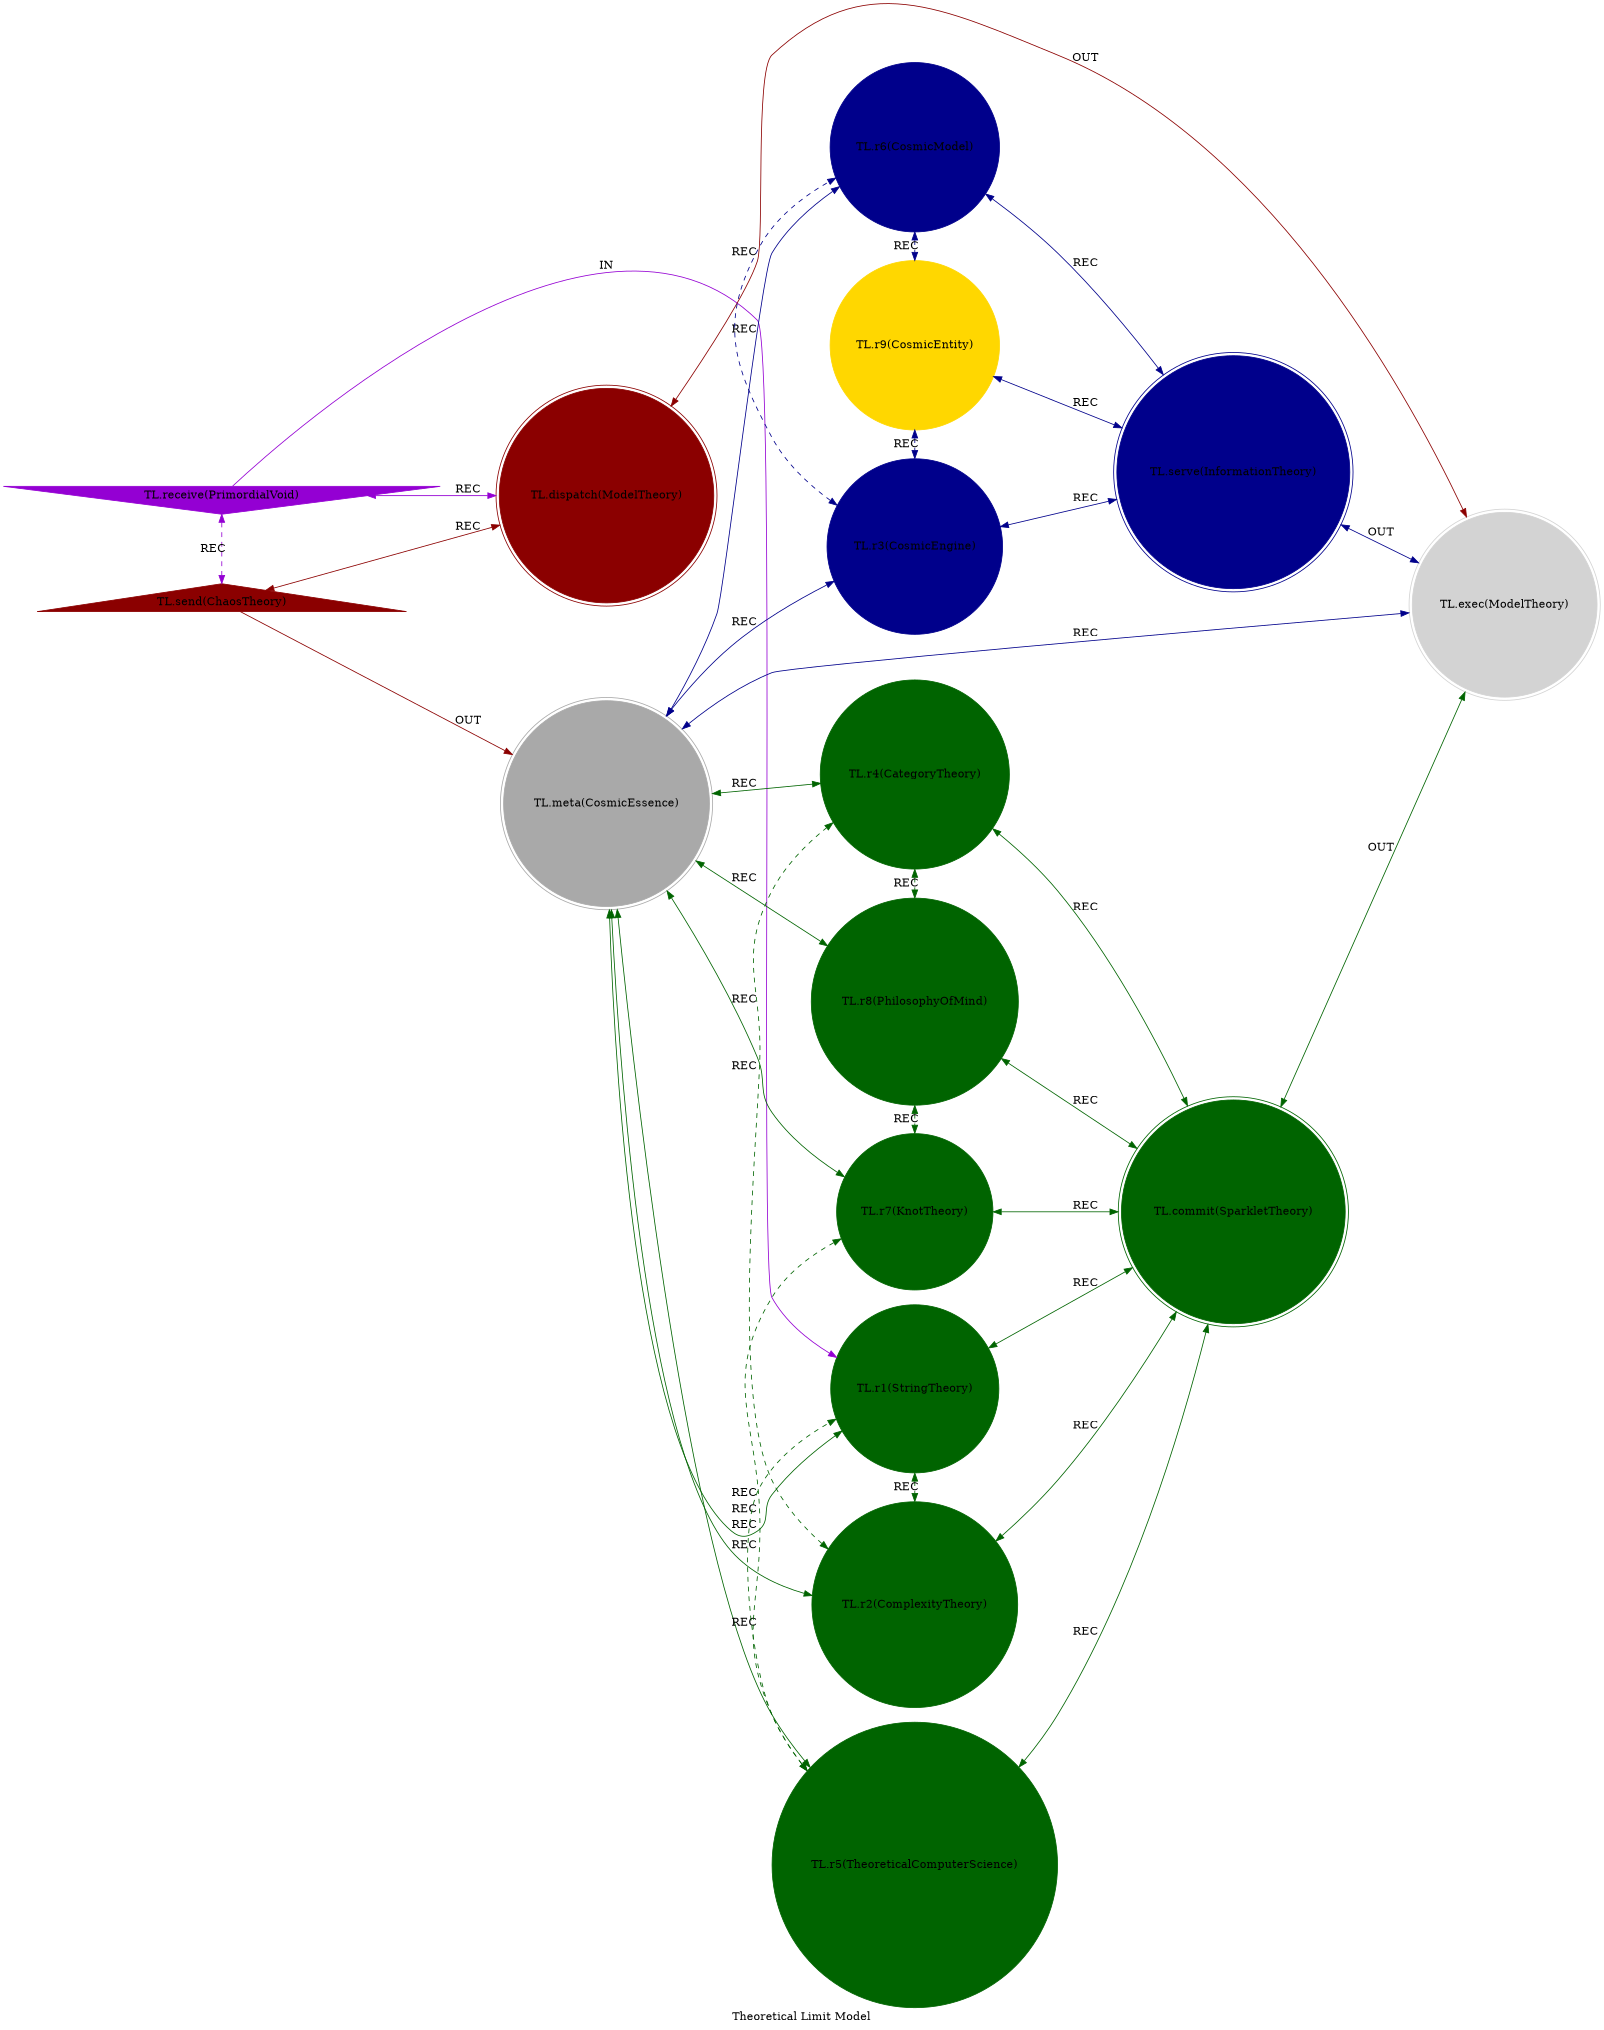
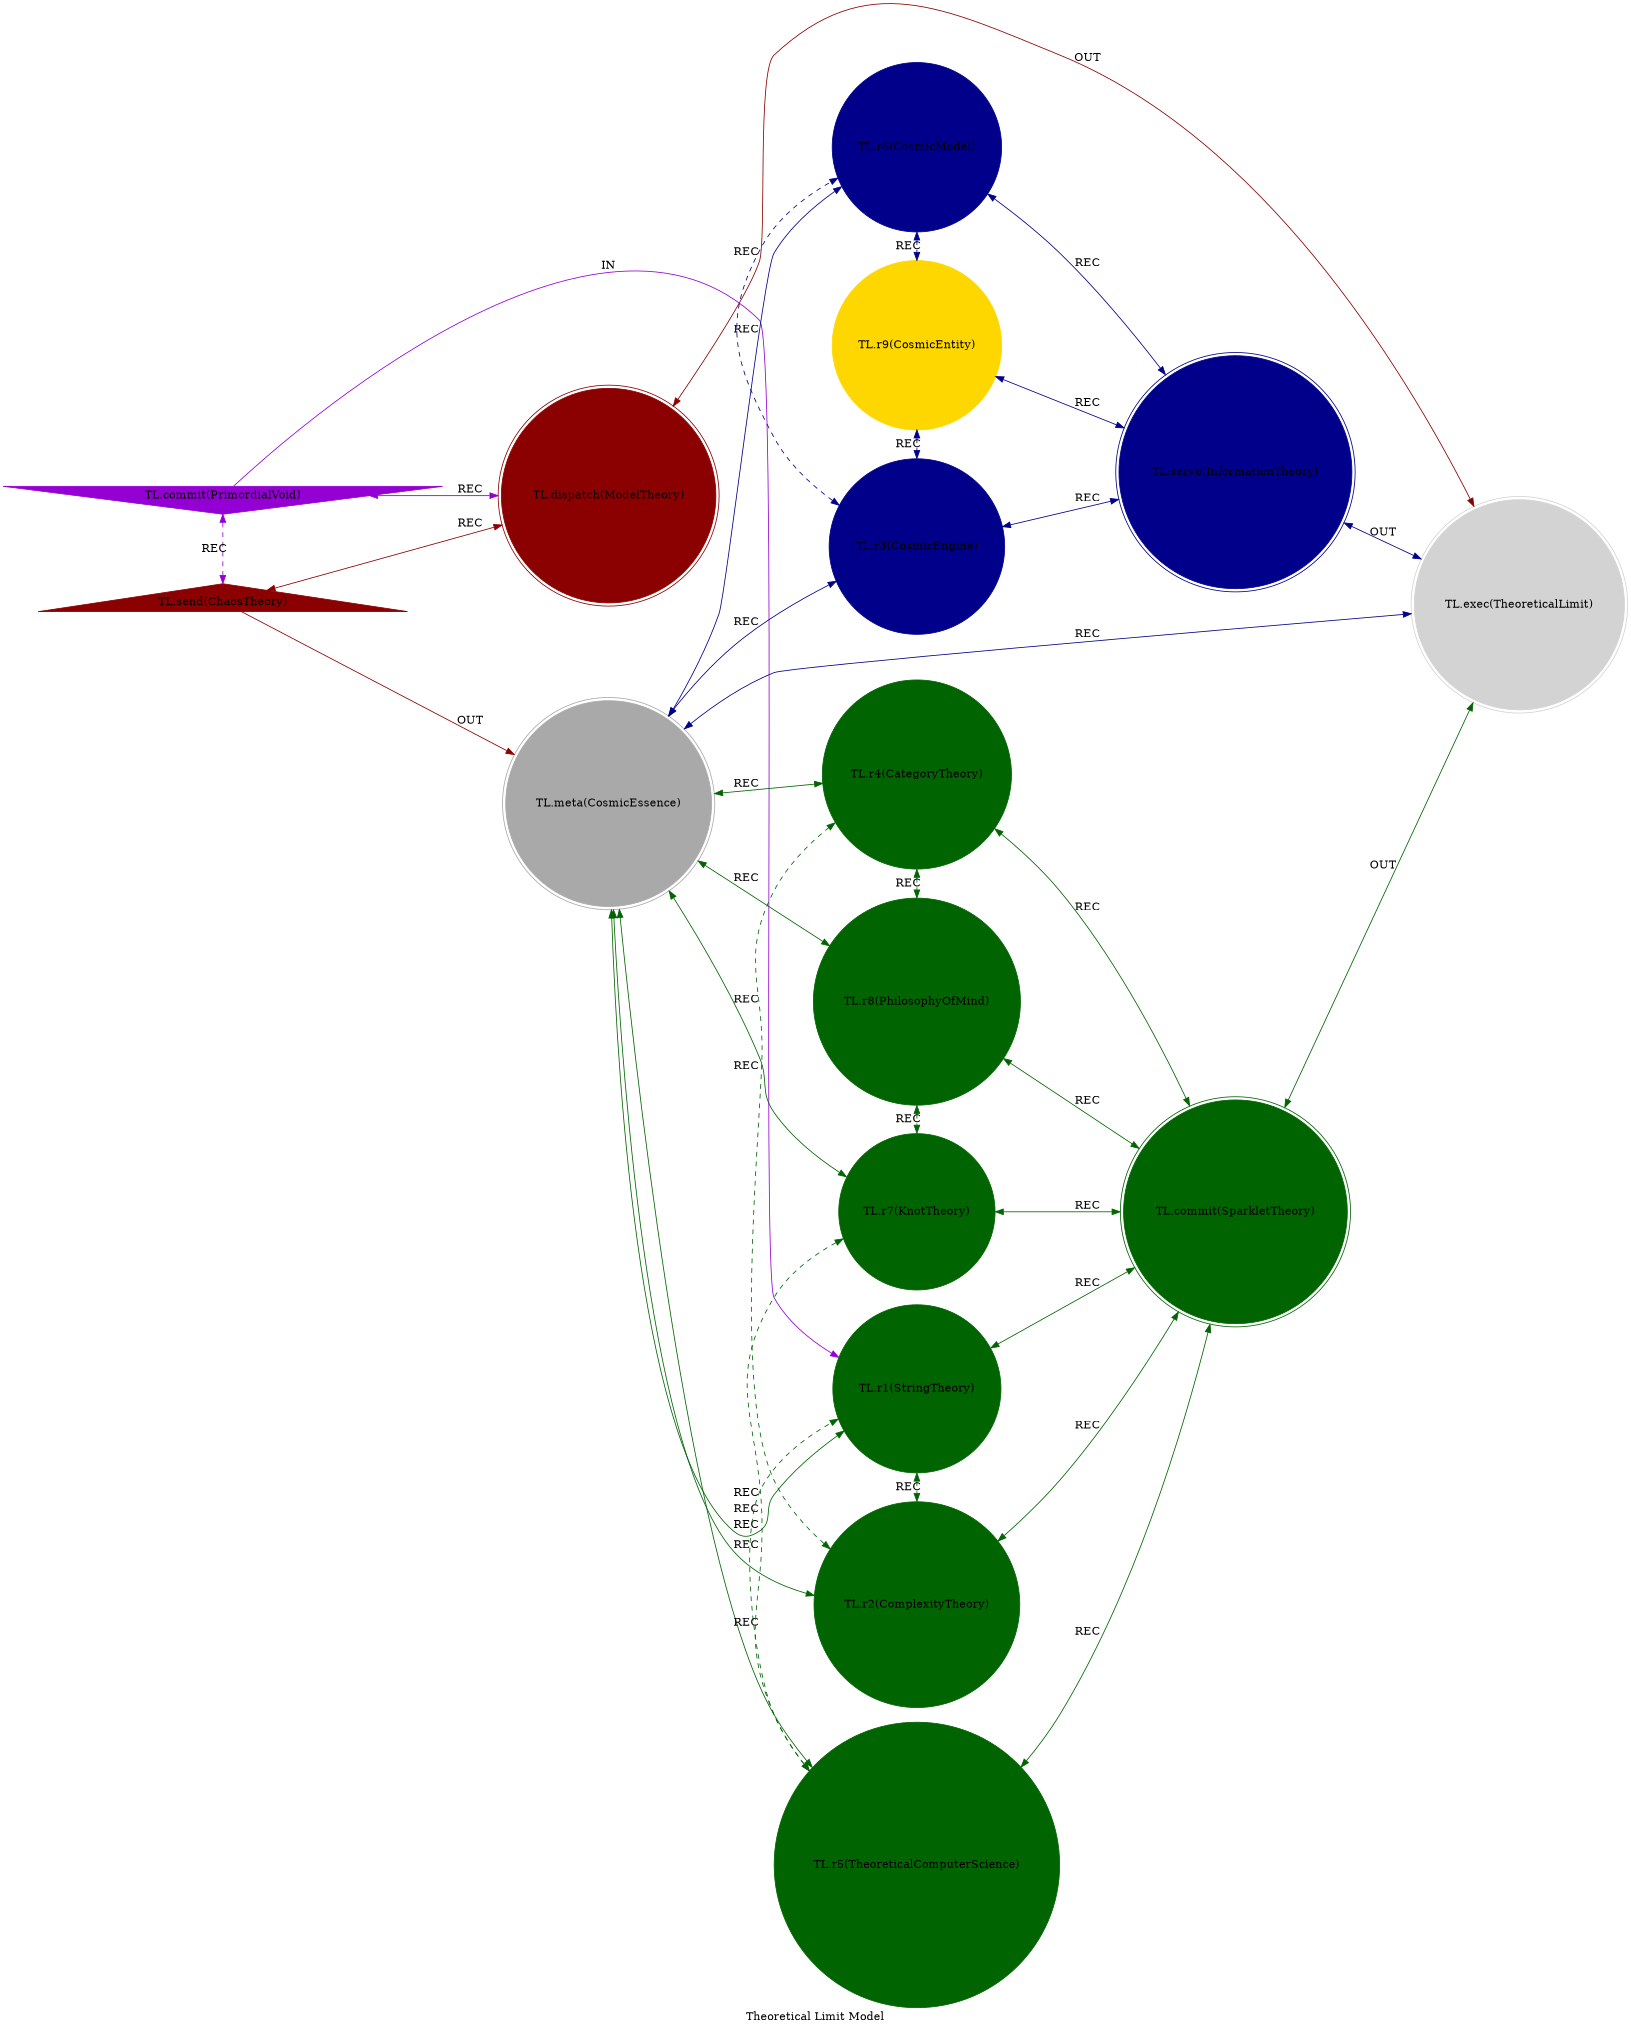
node "TL.receive(PrimordialVoid)": label "TL.receive(PrimordialVoid)" -> "TL.commit(PrimordialVoid)"
node "TL.exec(ModelTheory)": label "TL.exec(ModelTheory)" -> "TL.exec(TheoreticalLimit)"
